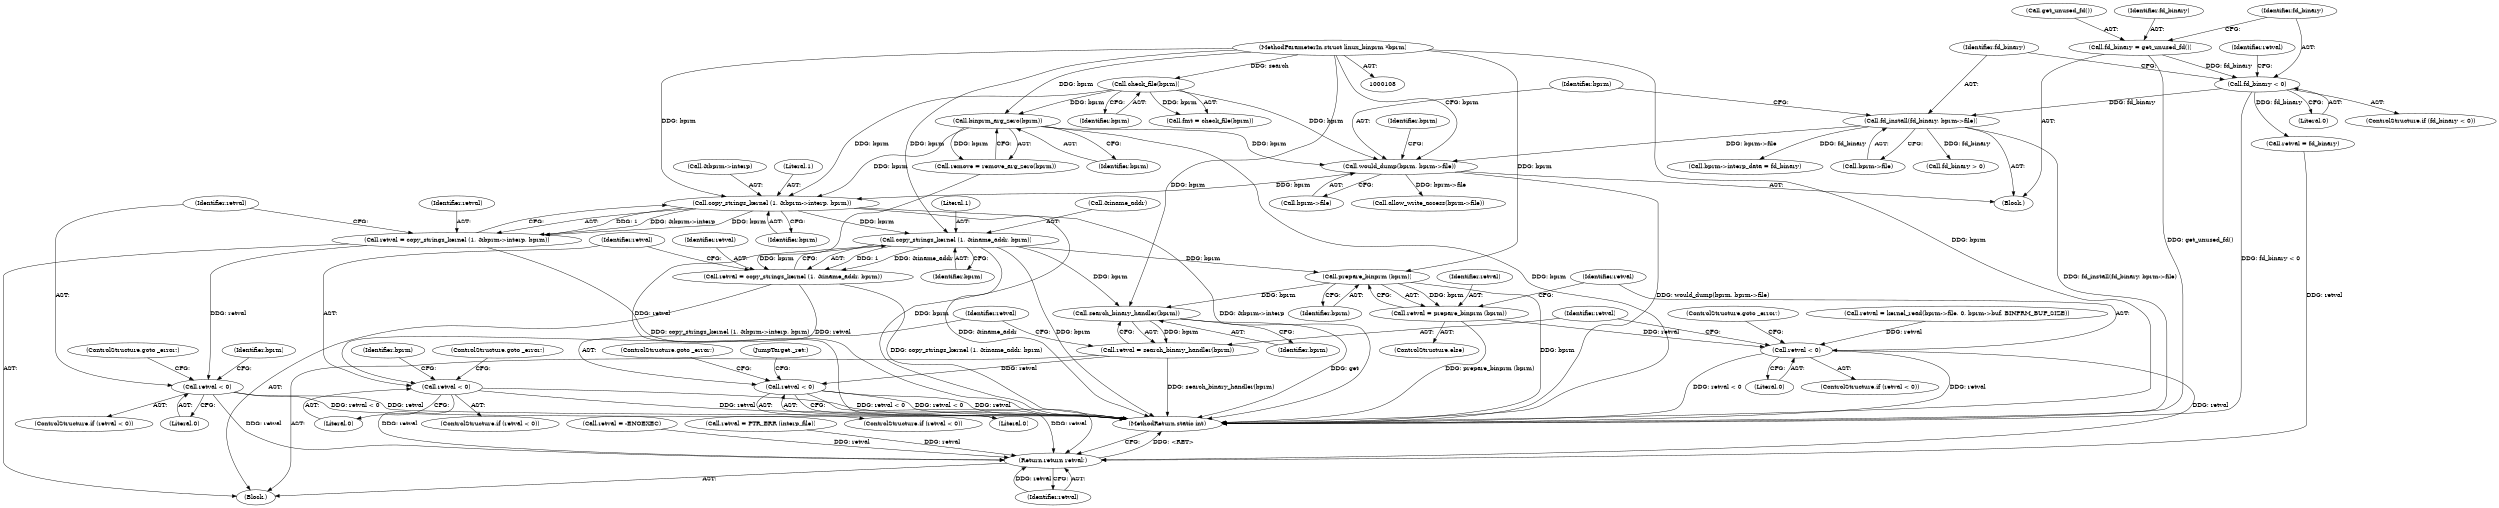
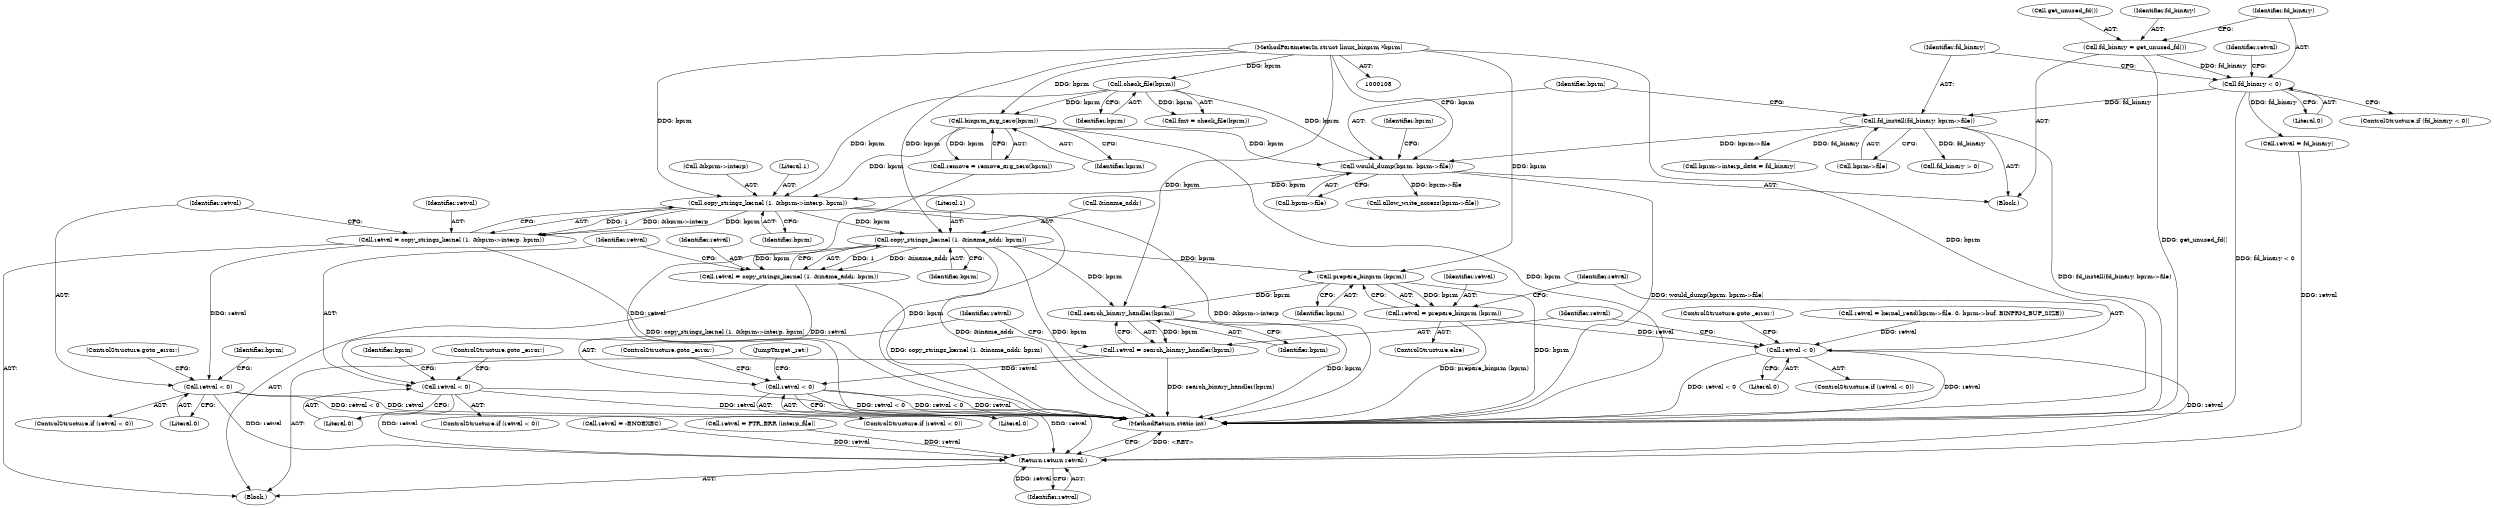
edge "(MethodParameterIn,struct linux_binprm *bprm)" -> "(Call,check_file(bprm))": label "DDG: search" -> "DDG: bprm"
edge "(Call,fd_binary < 0)" -> "(ControlStructure,if (fd_binary < 0))": label "AST: " -> "CFG: "
edge "(Call,search_binary_handler(bprm))" -> "(MethodReturn,static int)": label "DDG: get" -> "DDG: bprm"
